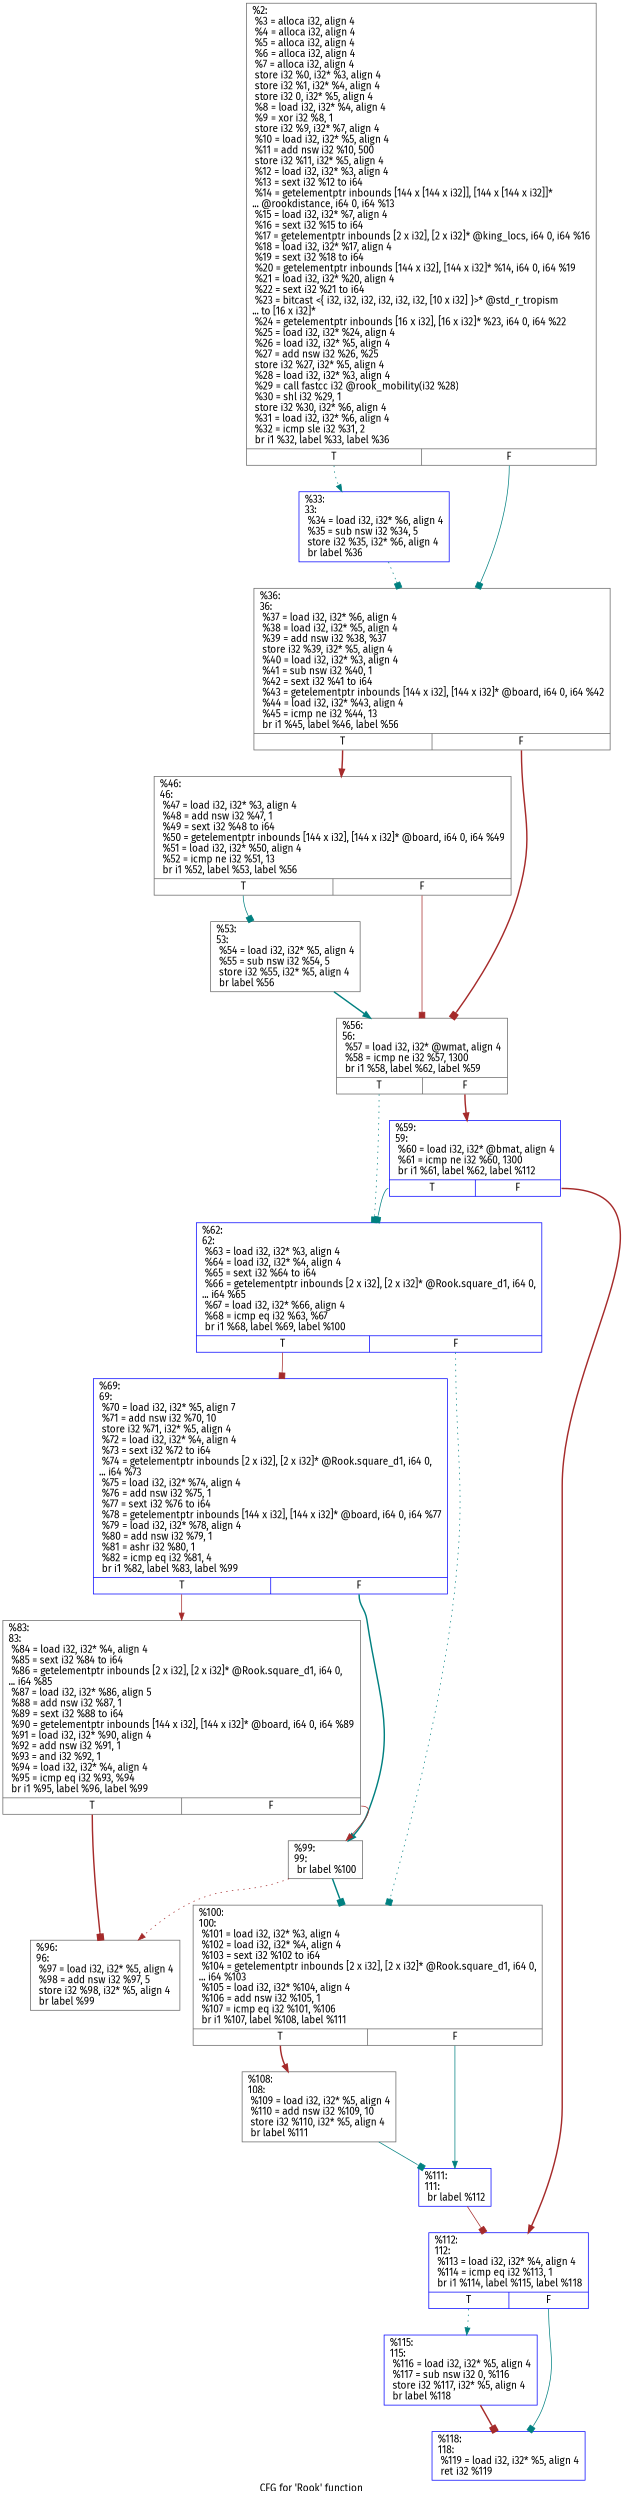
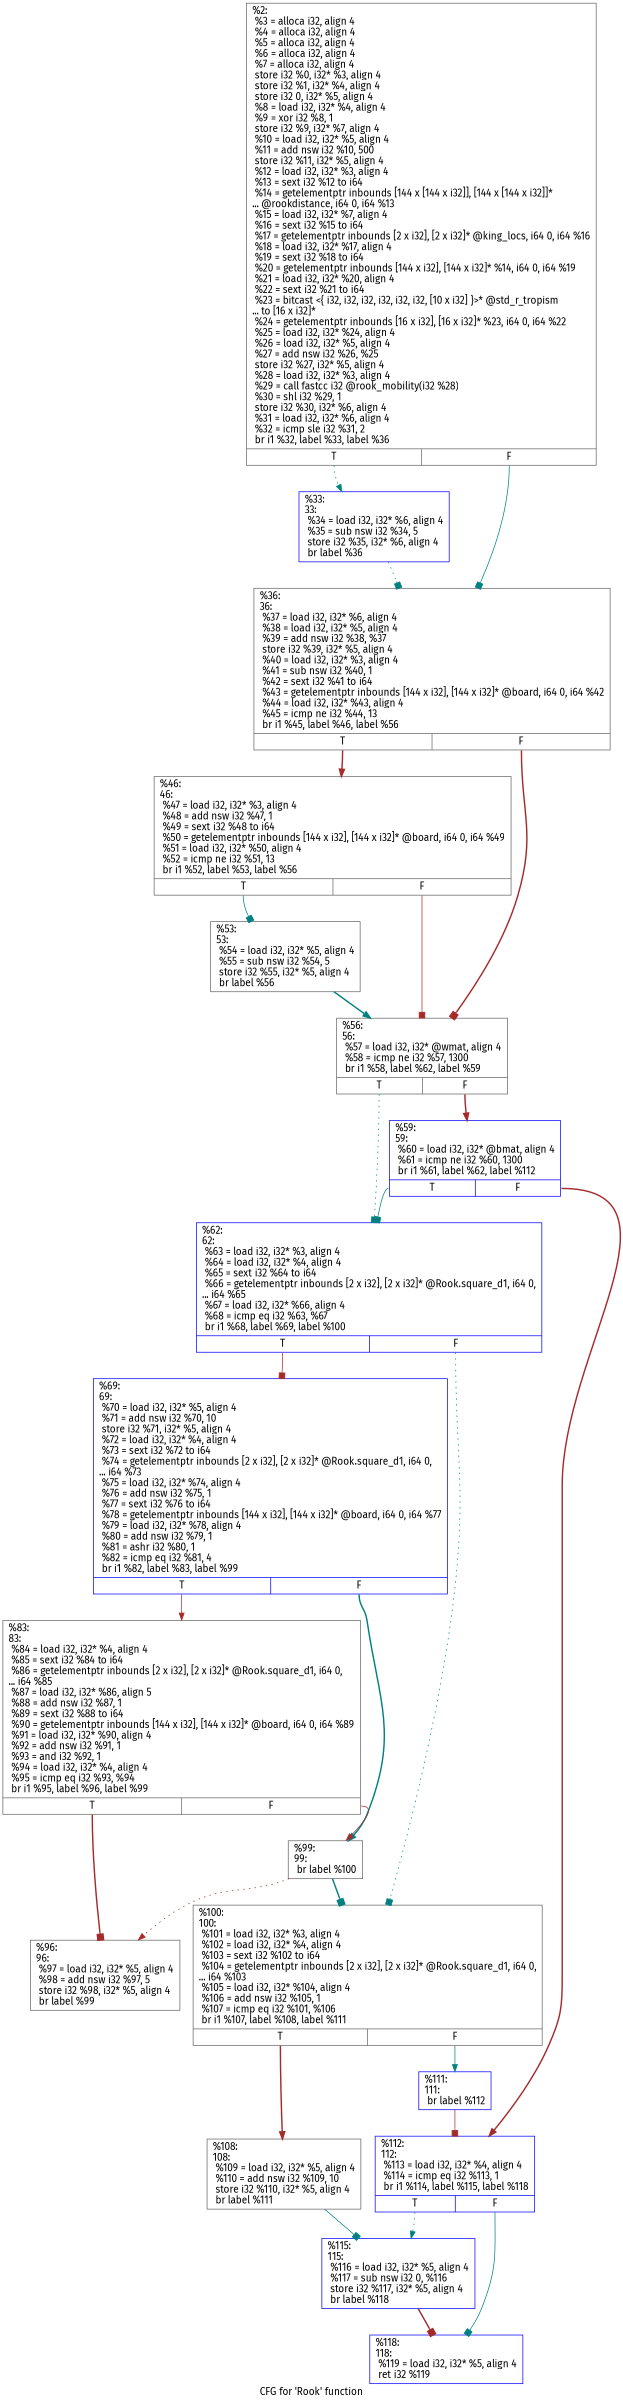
node "%69:": text "%70 = load i32, i32* %5, align 7" -> "%70 = load i32, i32* %5, align 4"
edge "%108:" -> "%111:": now "%108:" -> "%115:"
